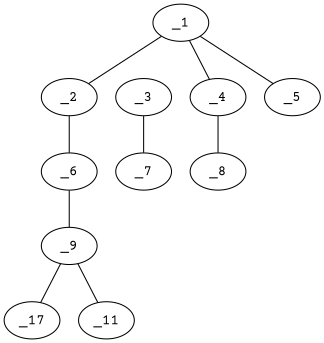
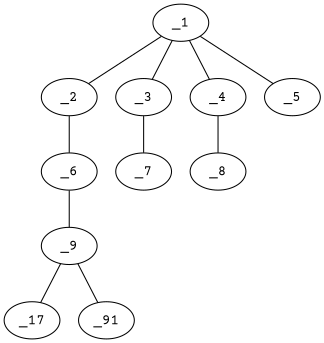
edge "_1" -- "_3": added
node "_11": label "_11" -> "_91"
